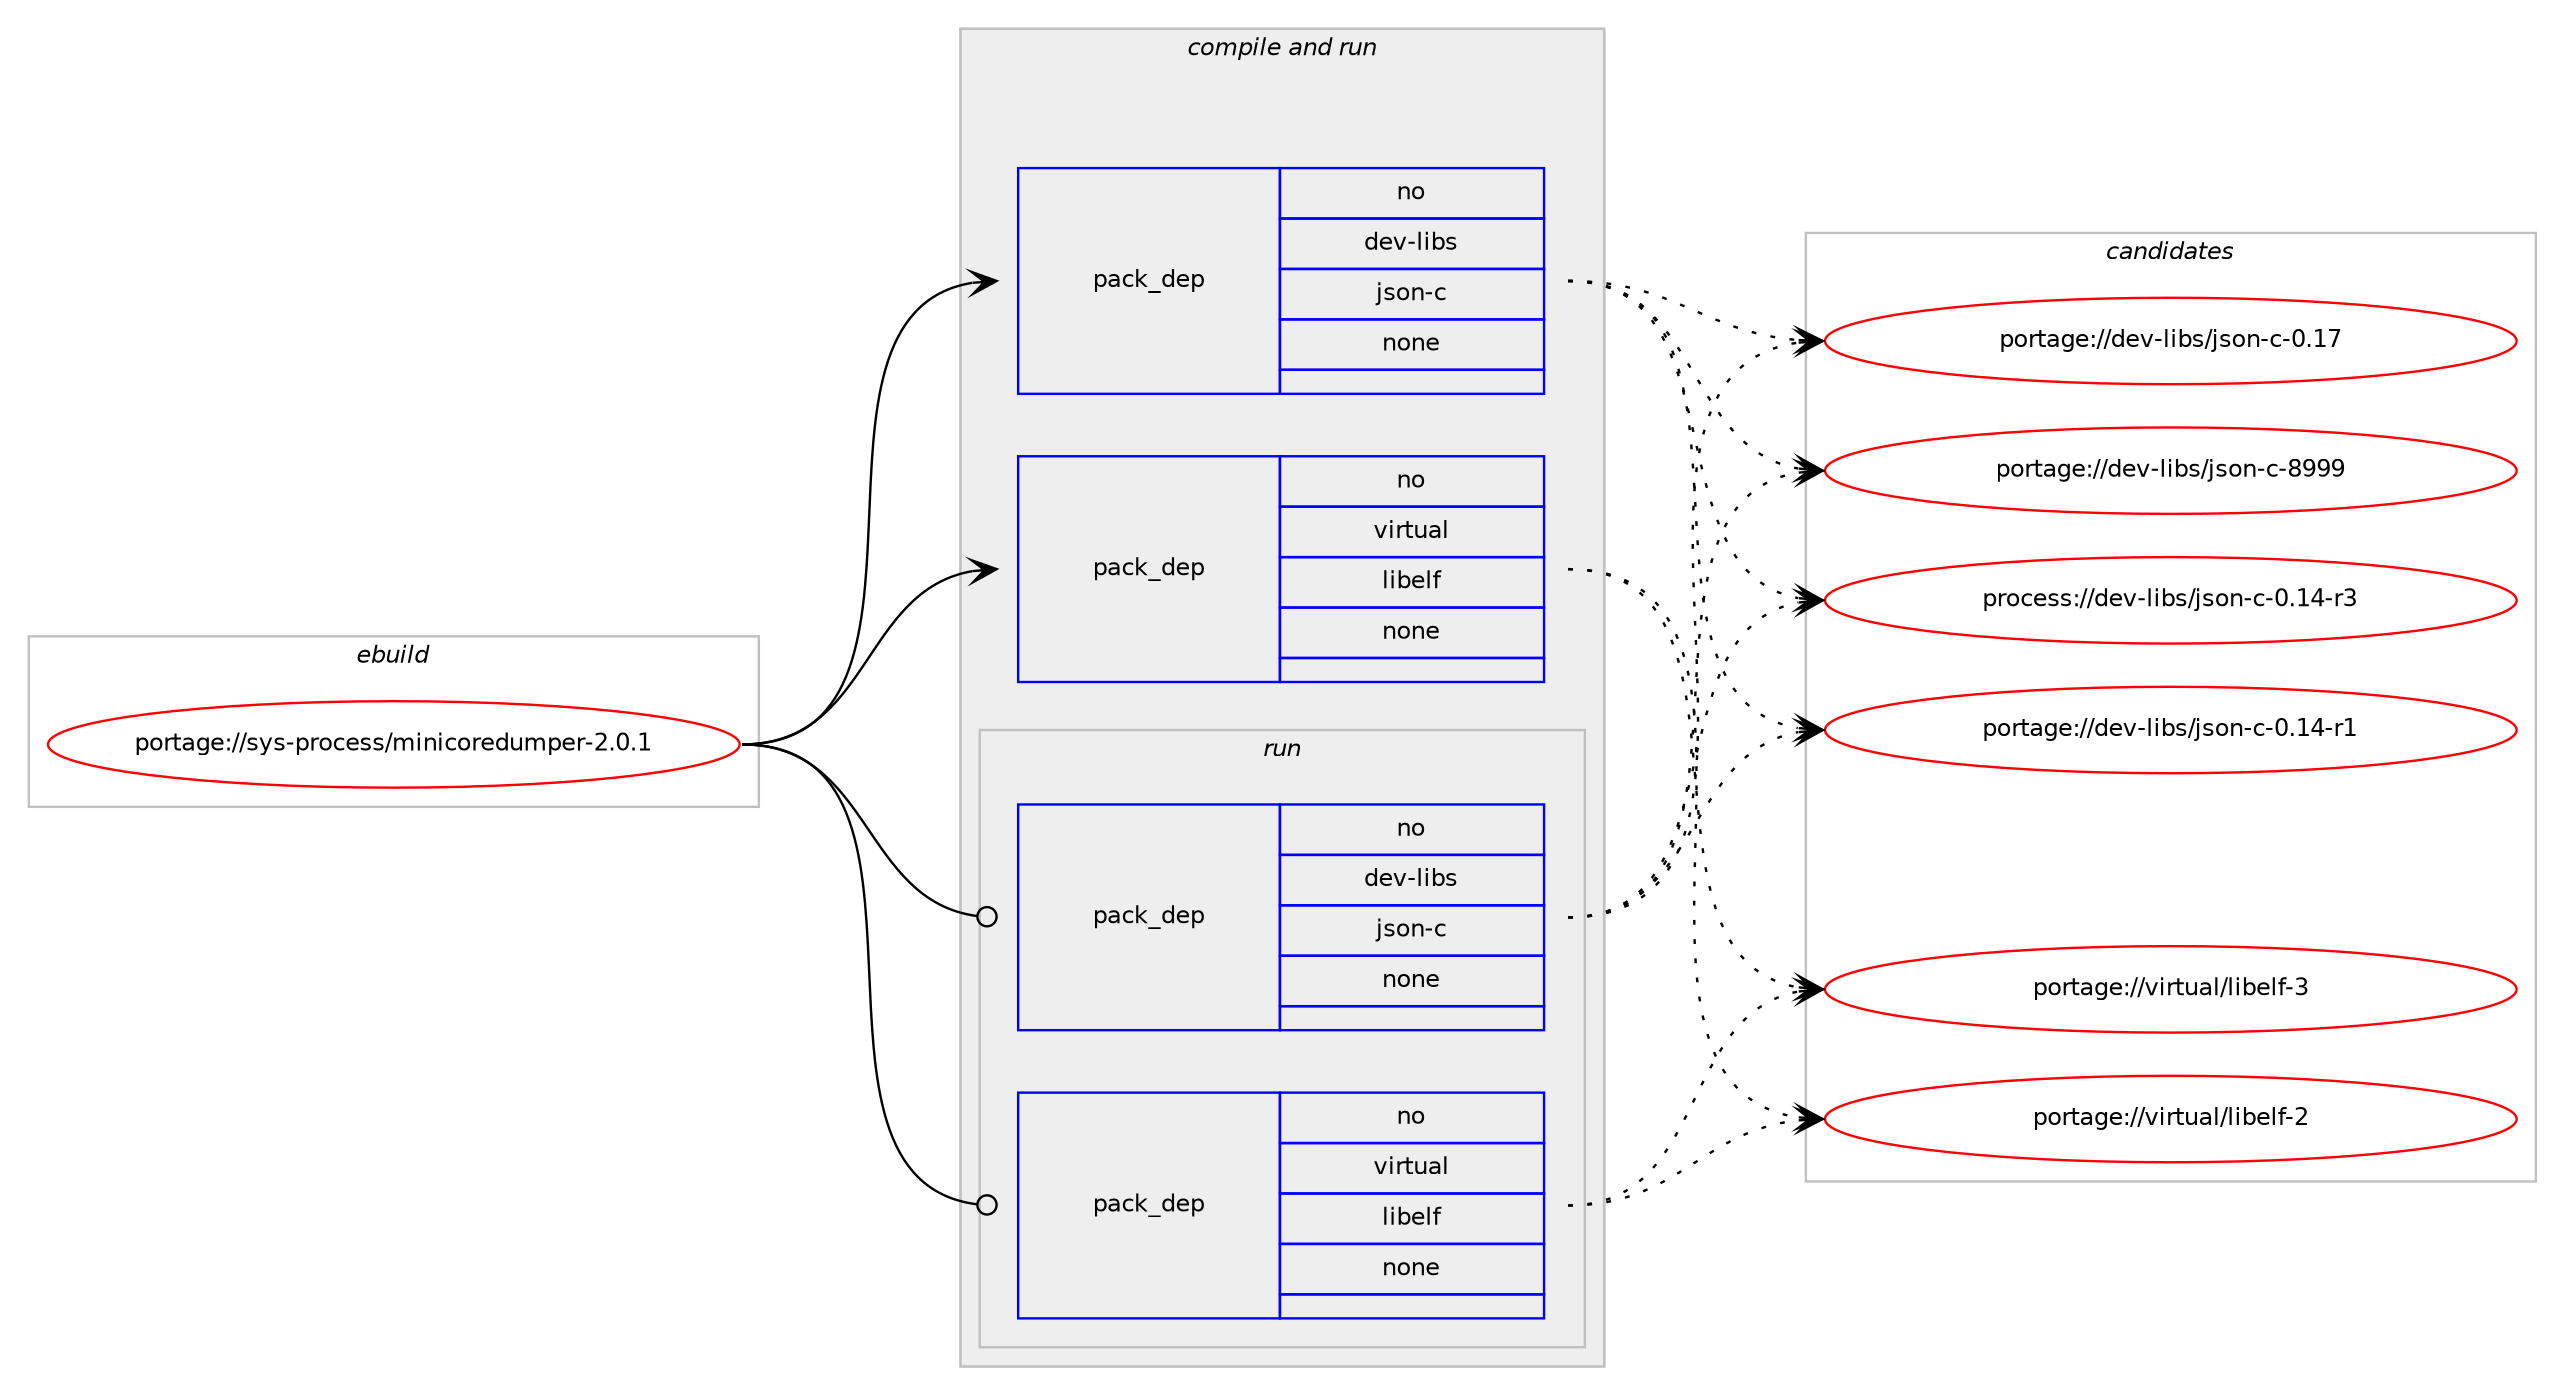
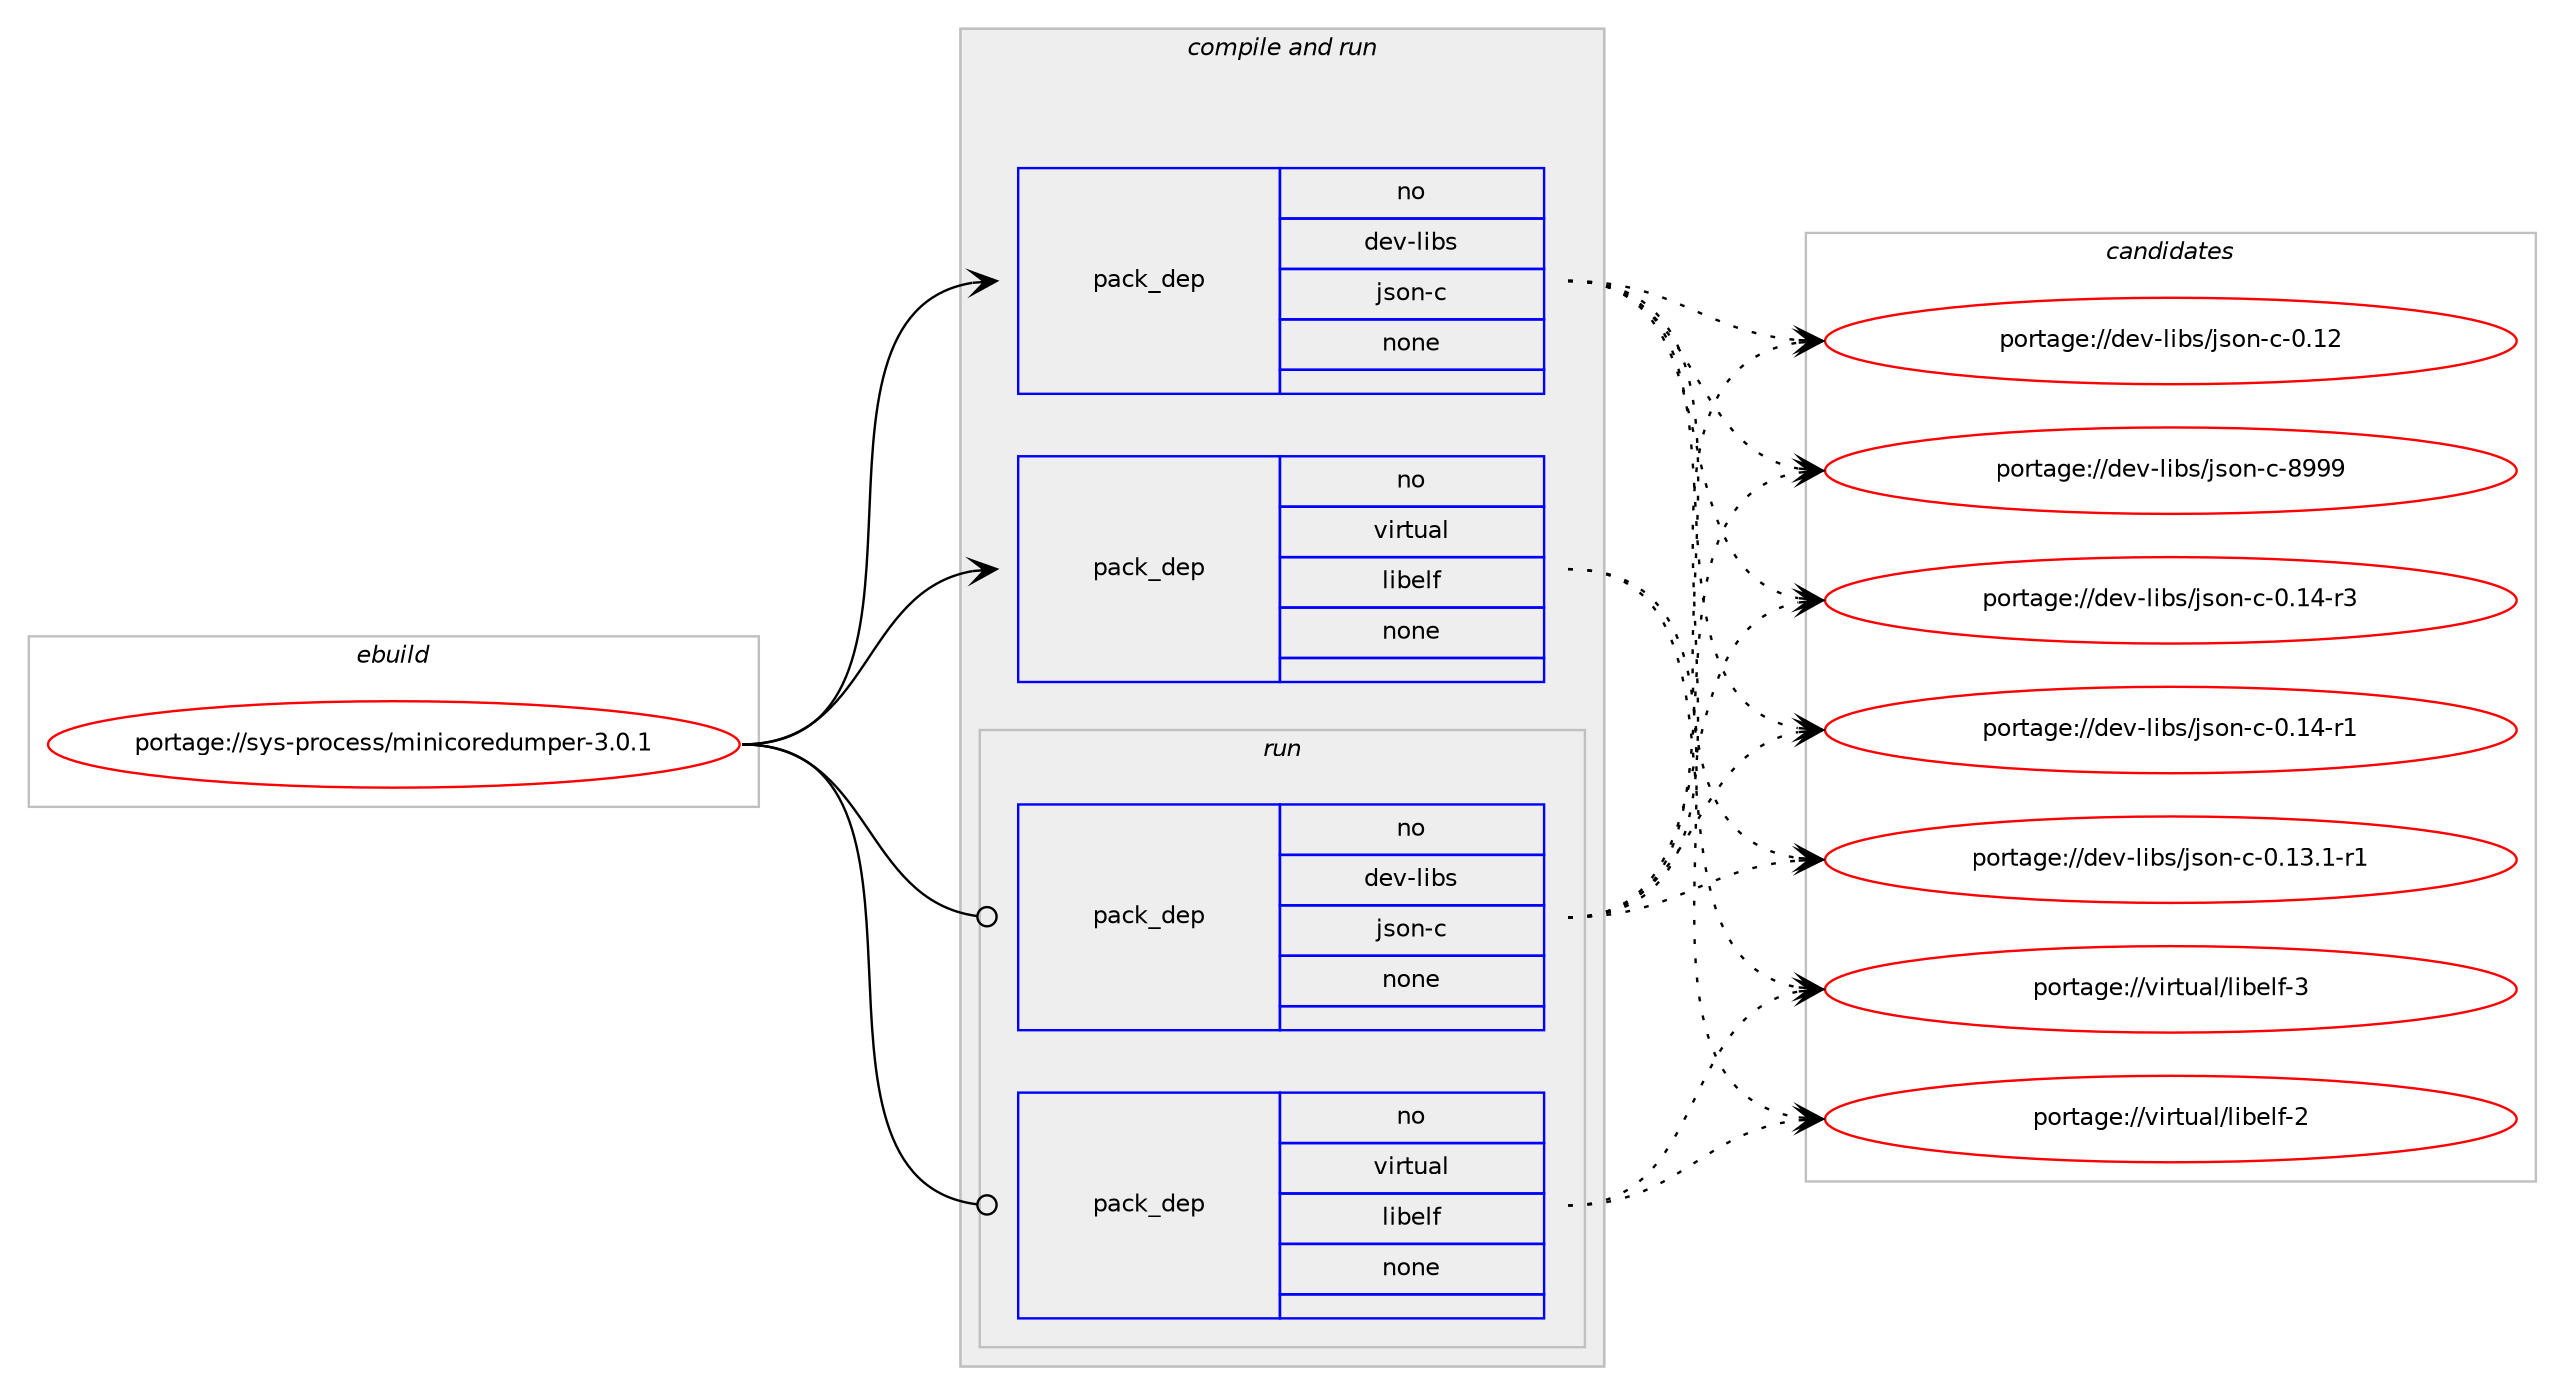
node "portage://dev-libs/json-c-0.17": label "portage://dev-libs/json-c-0.17" -> "portage://dev-libs/json-c-0.12"
node "process://dev-libs/json-c-0.14-r3": label "process://dev-libs/json-c-0.14-r3" -> "portage://dev-libs/json-c-0.14-r3"
node "portage://sys-process/minicoredumper-2.0.1": label "portage://sys-process/minicoredumper-2.0.1" -> "portage://sys-process/minicoredumper-3.0.1"
node "portage://dev-libs/json-c-0.13.1-r1": added
